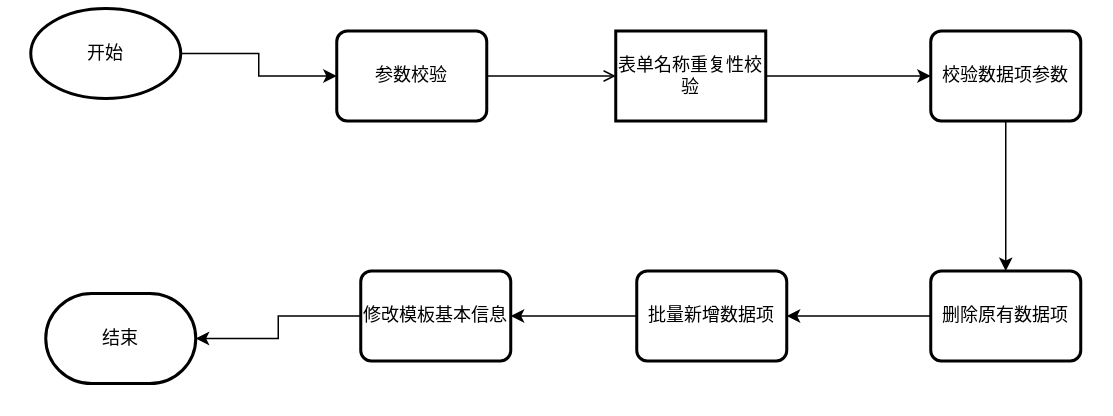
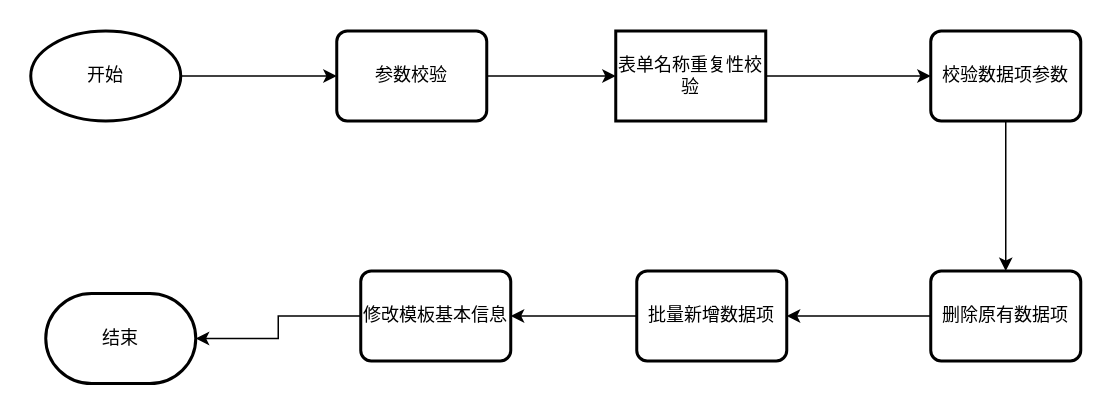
node "开始": moved (106, 53) -> (106, 76)
edge "参数校验" -> "表单名称重复性校验": arrowhead open -> classic
